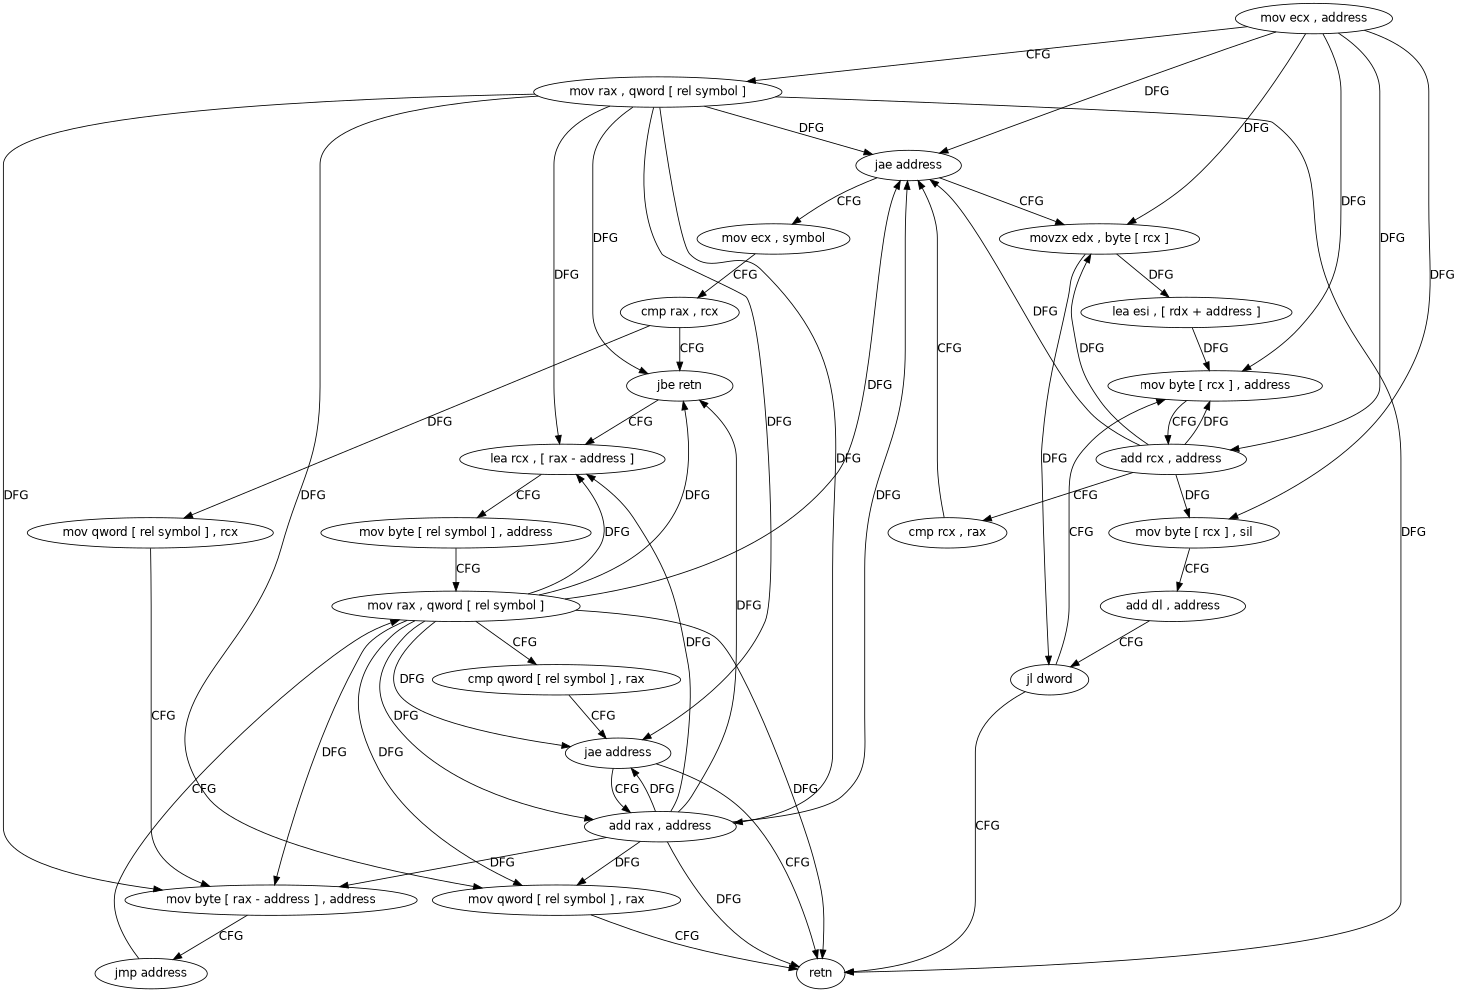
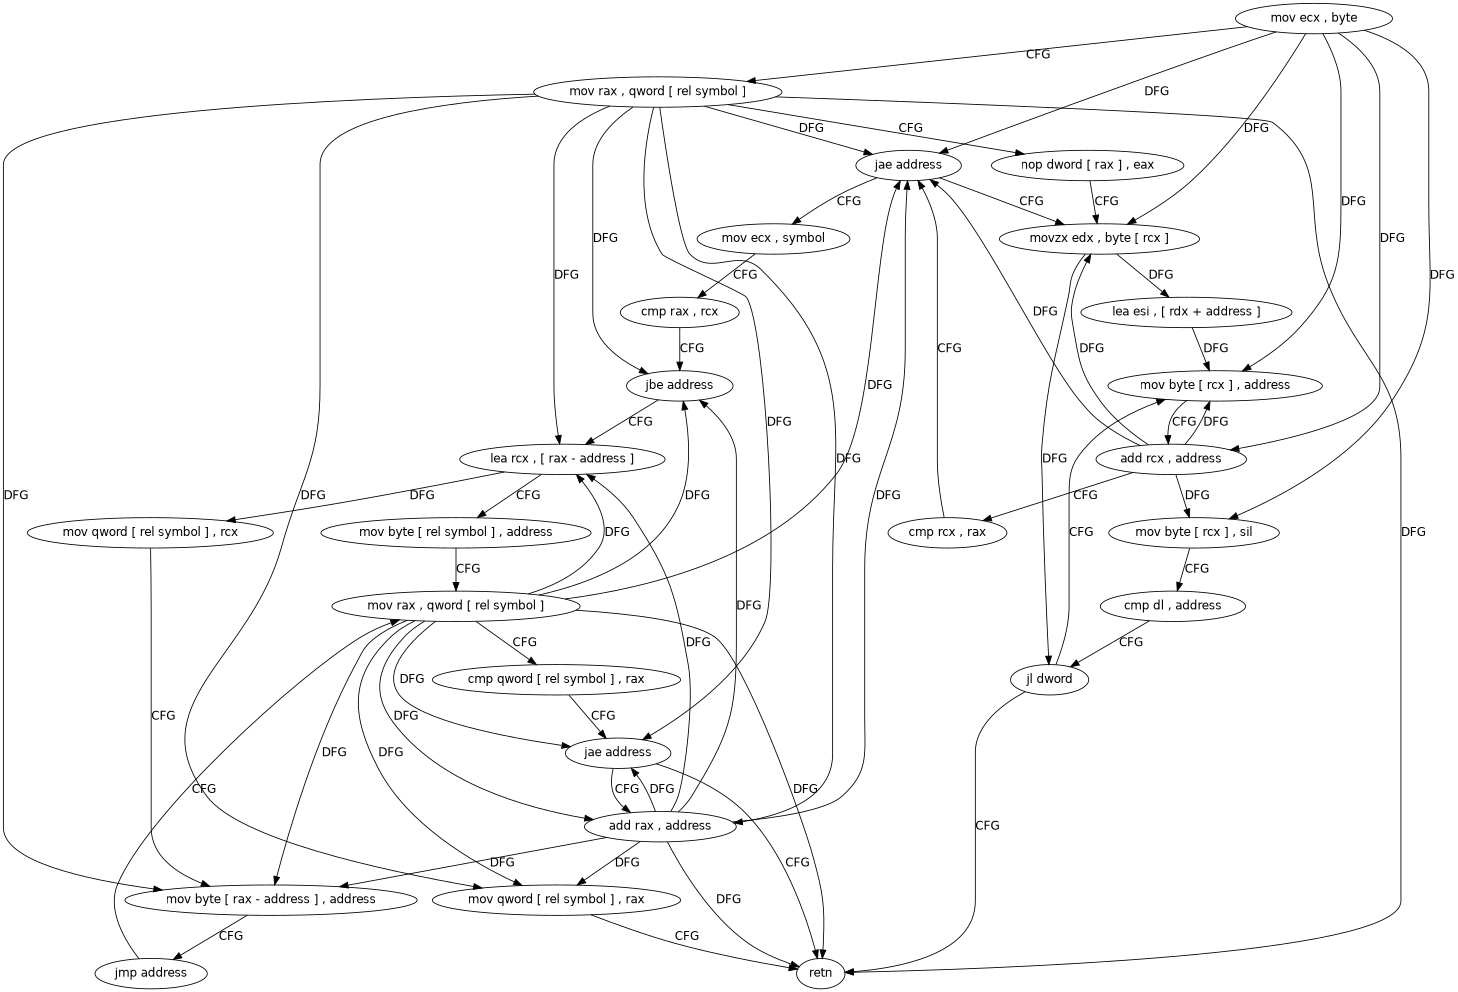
node "mov ecx , address": label "mov ecx , address" -> "mov ecx , byte"
node "nop dword [ rax ] , eax": added
node "jbe retn": label "jbe retn" -> "jbe address"
edge "cmp rax , rcx" -> "mov qword [ rel symbol ] , rcx": now "lea rcx , [ rax - address ]" -> "mov qword [ rel symbol ] , rcx"
node "add dl , address": label "add dl , address" -> "cmp dl , address"
